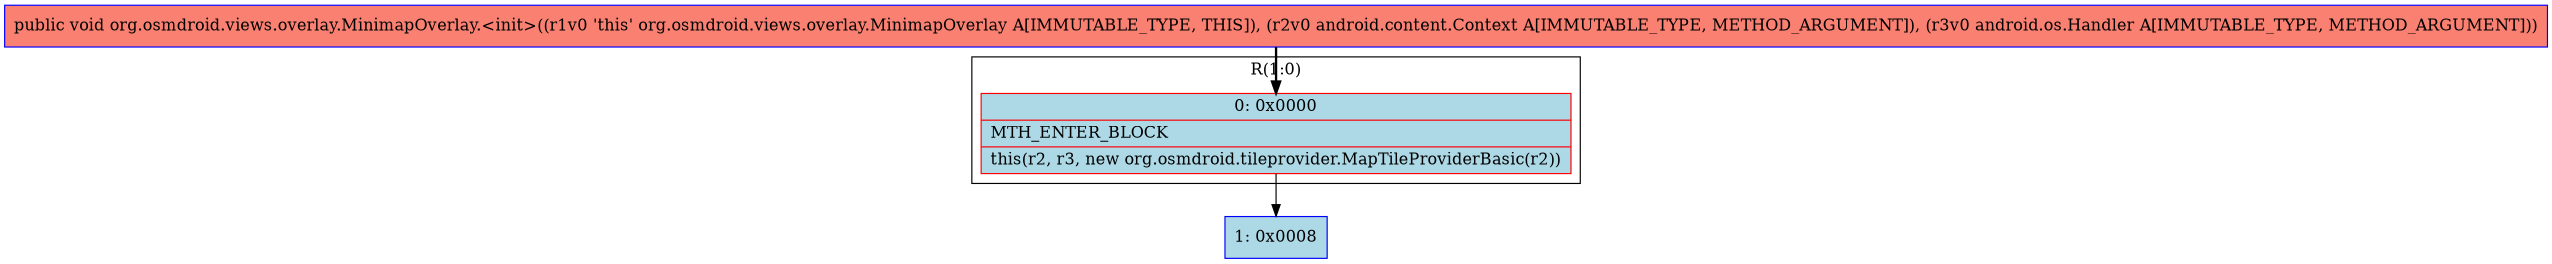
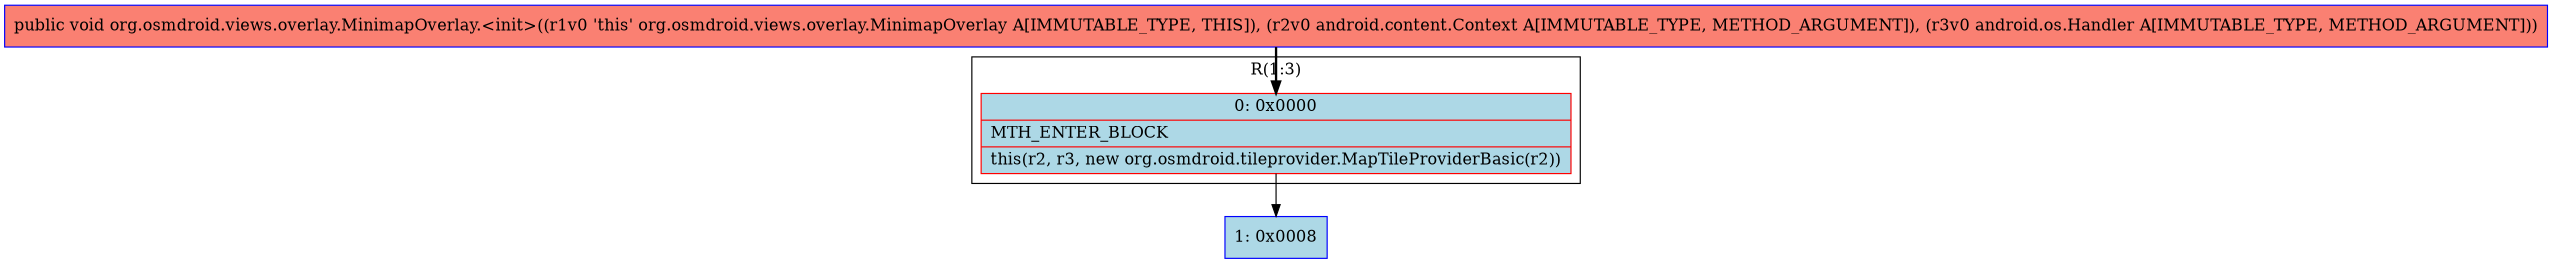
cluster "R(1:0)": label "R(1:0)" -> "R(1:3)"
